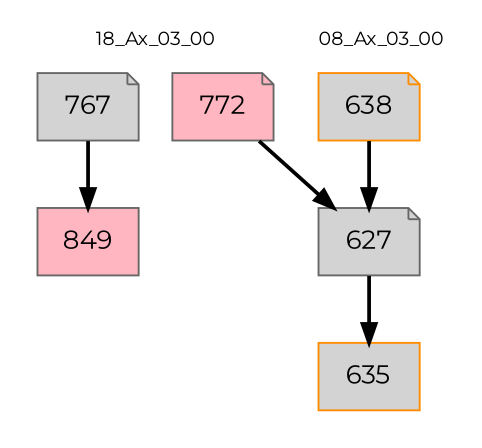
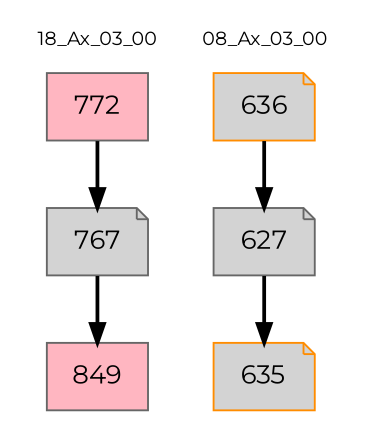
node "772": shape note -> box
node "638": label "638" -> "636"
edge "772" -> "627": now "772" -> "767"
node "635": shape box -> note
